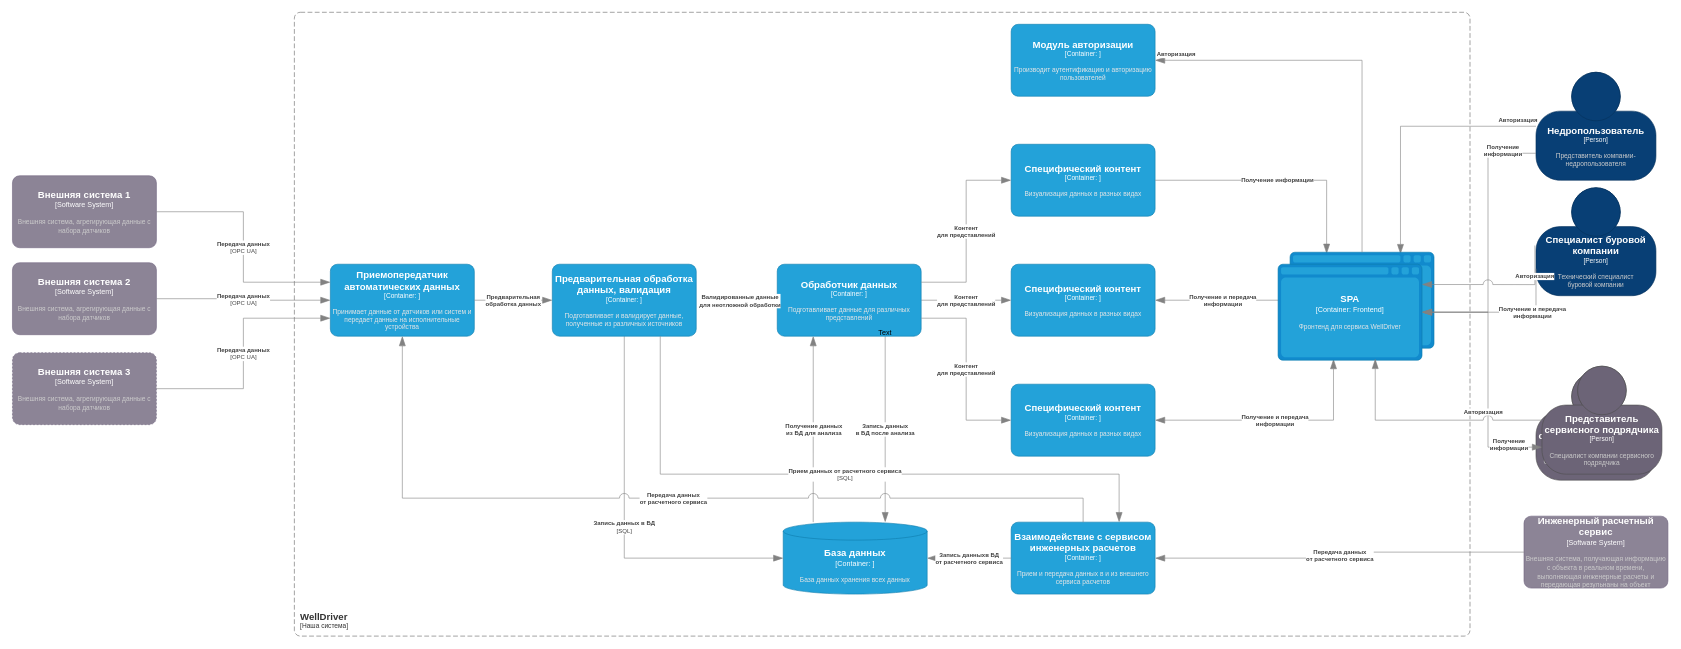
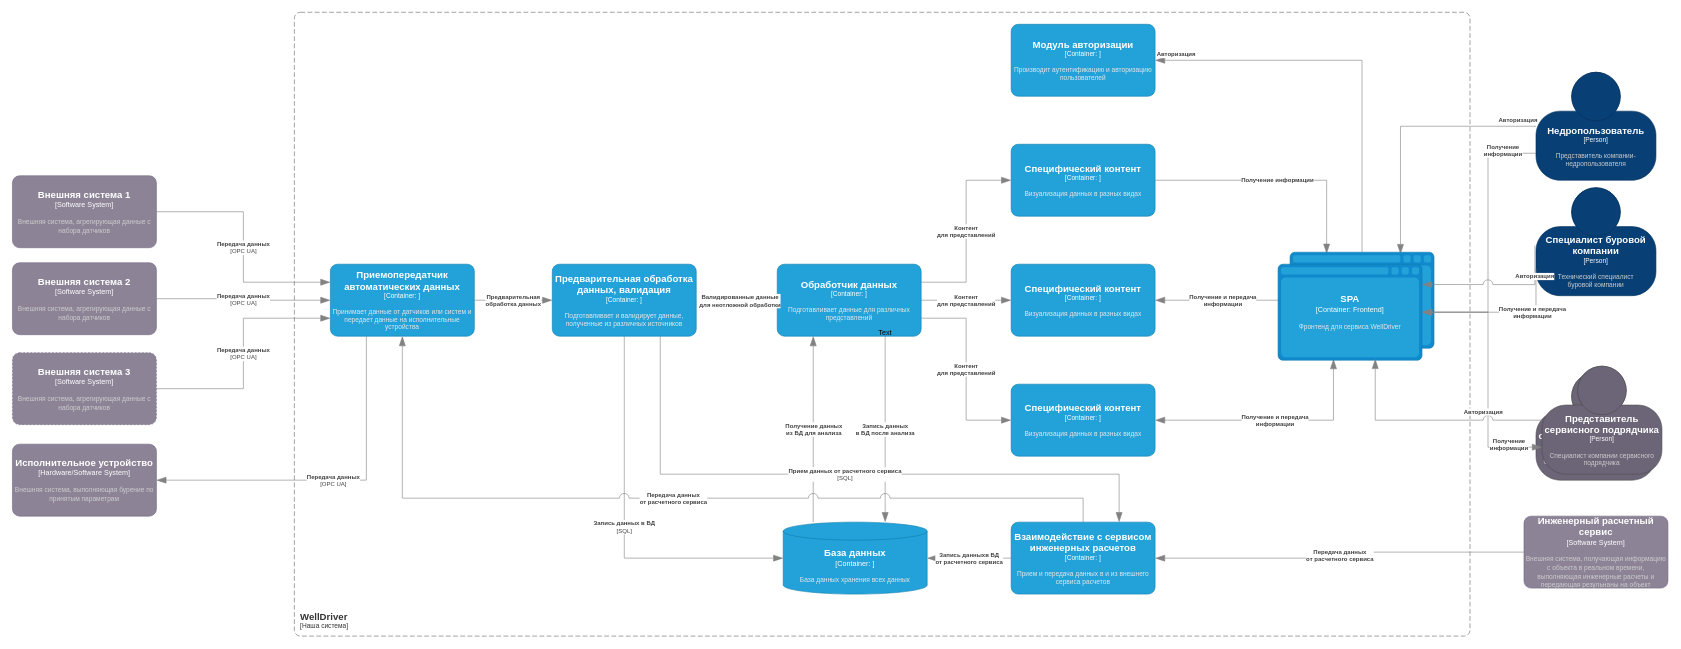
node "Исполнительное устройство [Hardware/Software System] Внешняя система, выполняющая бурение по принятым параметрам": added
edge "Приемопередатчик автоматических данных [Container: ] Принимает данные от датчиков или систем и передает данные на исполнительные устройства" -> "Исполнительное устройство [Hardware/Software System] Внешняя система, выполняющая бурение по принятым параметрам": added, label "Передача данных [OPC UA]"
